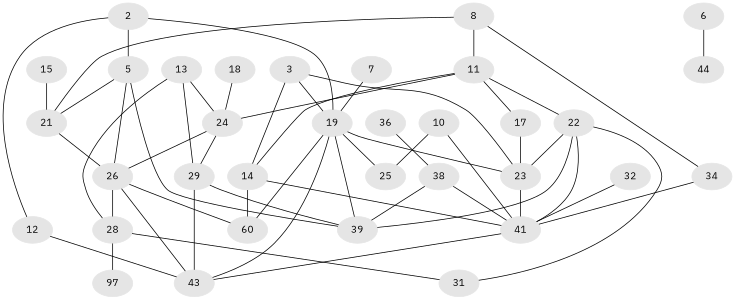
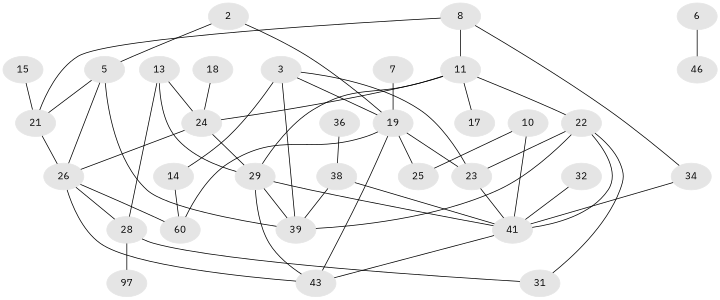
node "44": label "44" -> "46"
edge "11" -- "14": now "11" -- "29"
edge "17" -- "23": removed
edge "19" -- "39": now "3" -- "39"
edge "14" -- "41": now "29" -- "41"
node "12": removed
